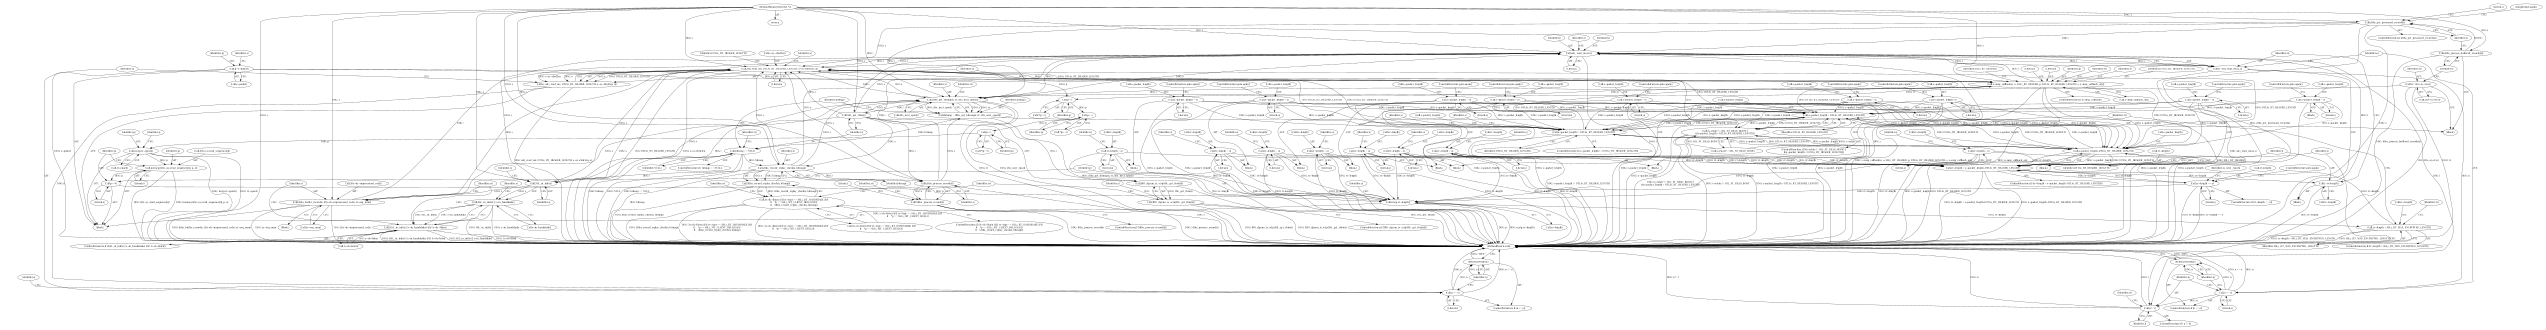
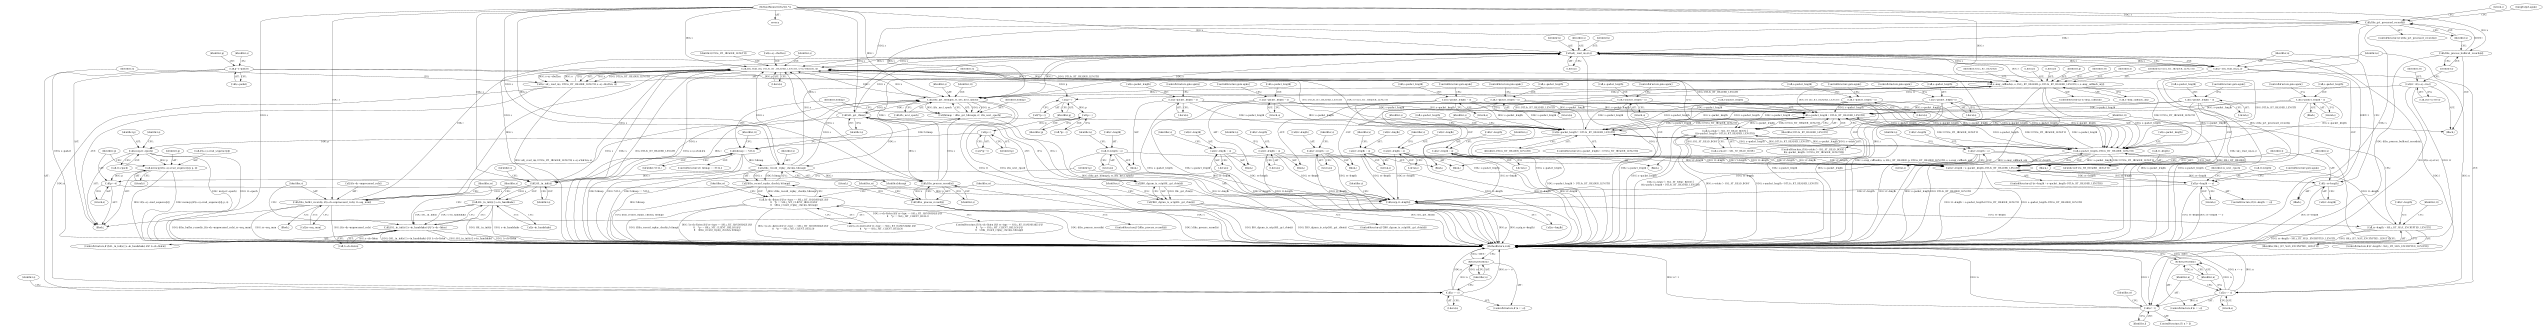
edge "(Call,i=rr->length)" -> "(Call,ssl3_read_n(s,i,i,1))": label "DDG: i" -> "BODY: i"
edge "(Call,BIO_dgram_is_sctp(SSL_get_rbio(s)))" -> "(Call,SSL_get_rbio(s))": added, label "CFG:"
